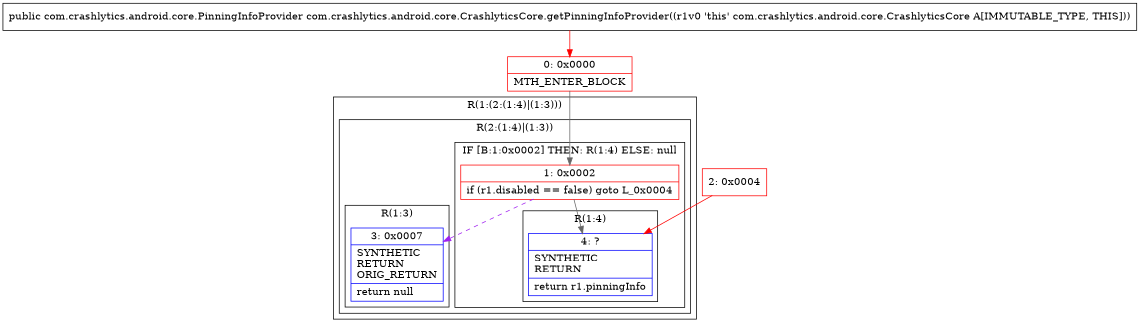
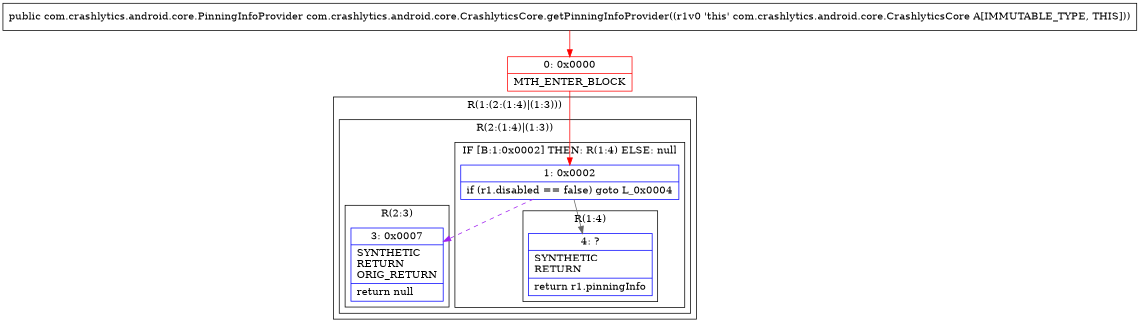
edge "0: 0x0000" -> "1: 0x0002": color gray40 -> red
node "1: 0x0002": color red -> blue
node "2: 0x0004": removed
cluster "R(1:3)": label "R(1:3)" -> "R(2:3)"
